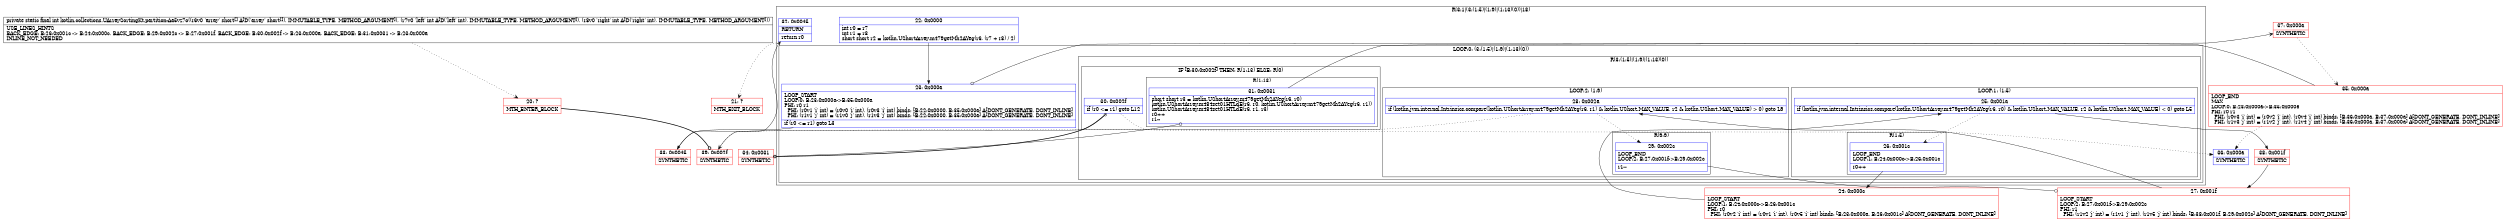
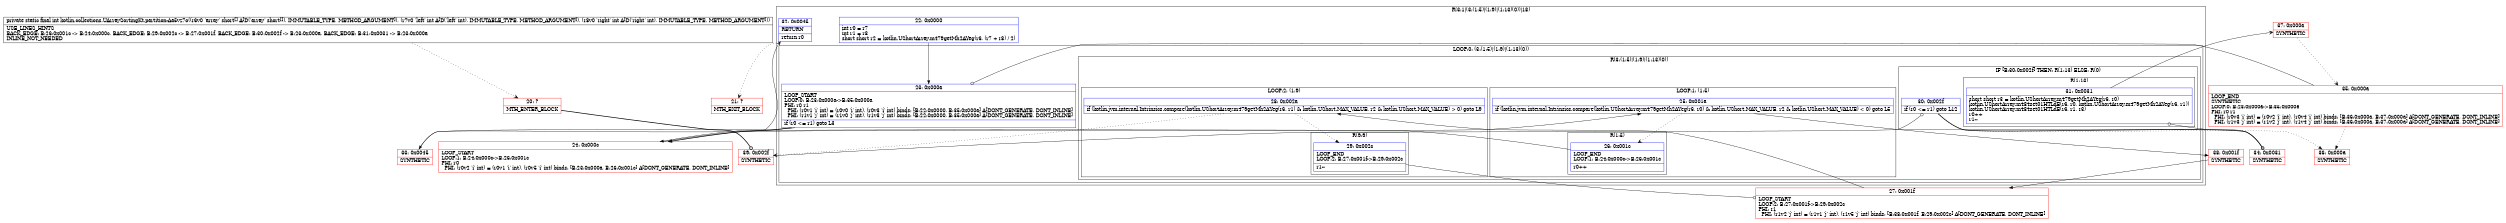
node "35: 0x000a": text "MAX" -> "SYNTHETIC"
edge "23: 0x000a" -> "24: 0x000c": added
node "36: 0x000a": color blue -> red
